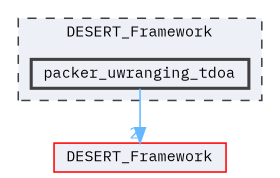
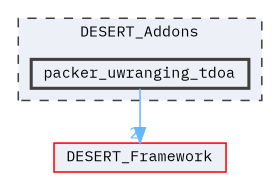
cluster "DESERT_Framework": label "DESERT_Framework" -> "DESERT_Addons"
